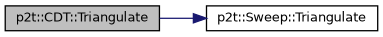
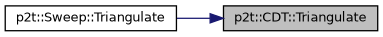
edge "p2t::CDT::Triangulate" -> "p2t::Sweep::Triangulate": reversed
